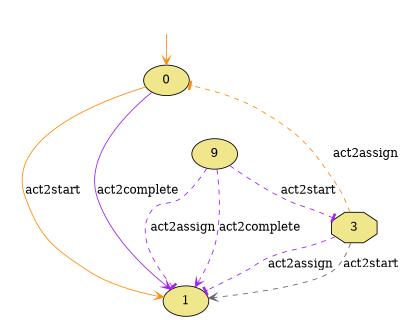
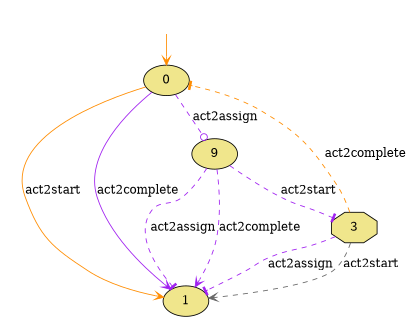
edge "0" -> "9": added, label "act2assign"
edge "3" -> "0": label "act2assign" -> "act2complete"
